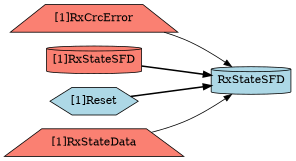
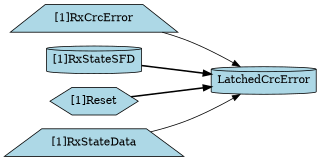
node "[1]RxCrcError": fillcolor salmon -> lightblue
node "[1]RxStateSFD": fillcolor salmon -> lightblue
node "RxStateSFD": label "RxStateSFD" -> "LatchedCrcError"
node "[1]RxStateData": fillcolor salmon -> lightblue
